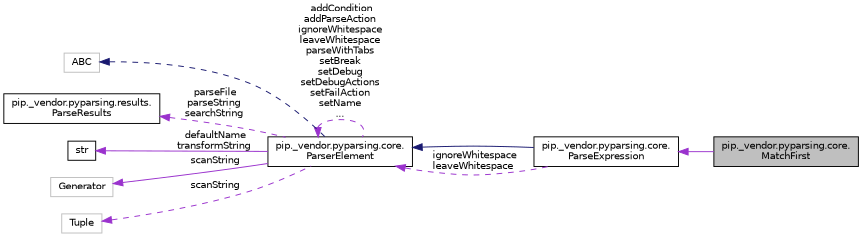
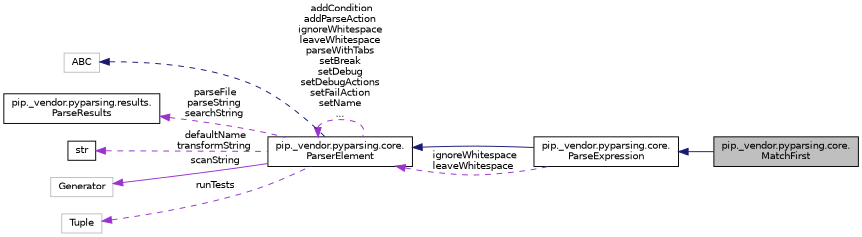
edge "pip._vendor.pyparsing.core. ParserElement" -> "str": style solid -> dashed
edge "pip._vendor.pyparsing.core. MatchFirst" -> "pip._vendor.pyparsing.core. ParseExpression": color darkorchid3 -> midnightblue
edge "pip._vendor.pyparsing.core. ParserElement" -> "Tuple": label " scanString" -> " runTests"
